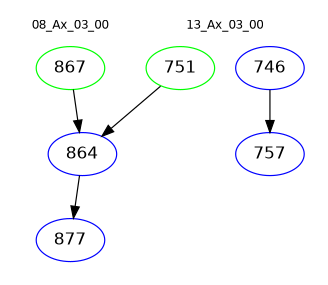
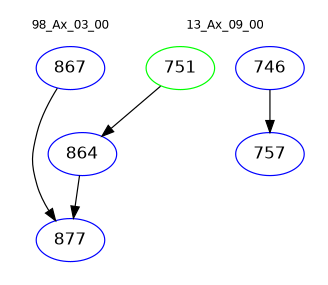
cluster "08_Ax_03_00": label "08_Ax_03_00" -> "98_Ax_03_00"
cluster "13_Ax_03_00": label "13_Ax_03_00" -> "13_Ax_09_00"
node "867": color green -> blue
edge "867" -> "864": now "867" -> "877"
